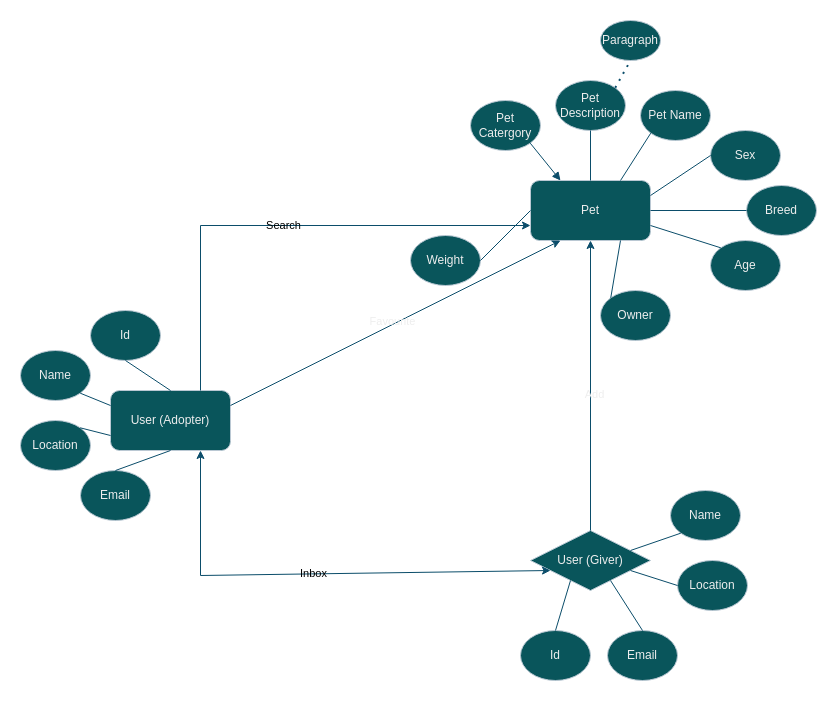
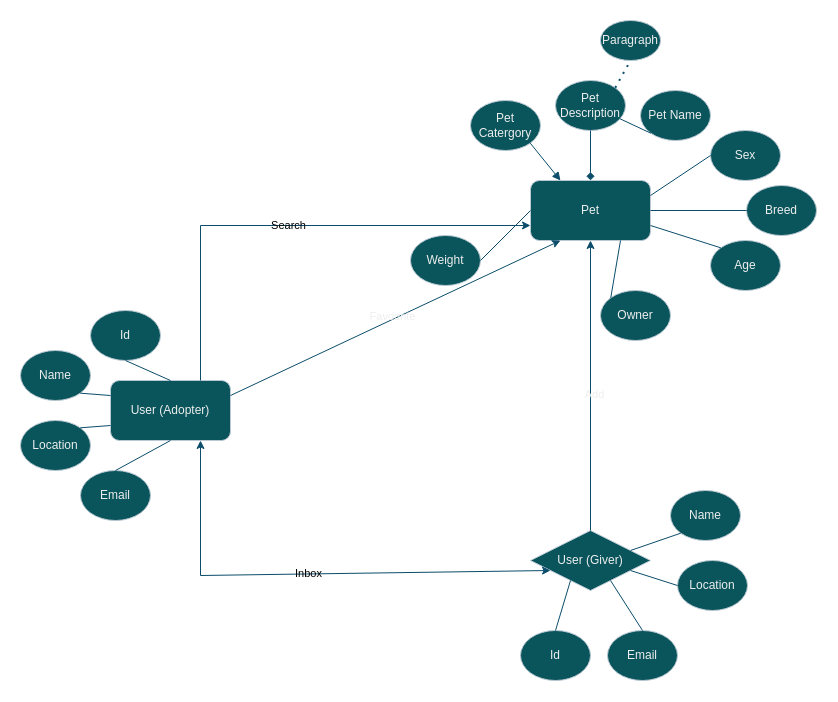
edge "Pet Name" -- "Pet": now "Pet Name" -- "Pet Description"
edge "Pet Description" -- "Pet": arrowhead none -> diamond
node "User (Adopter)": moved (171, 421) -> (171, 411)
